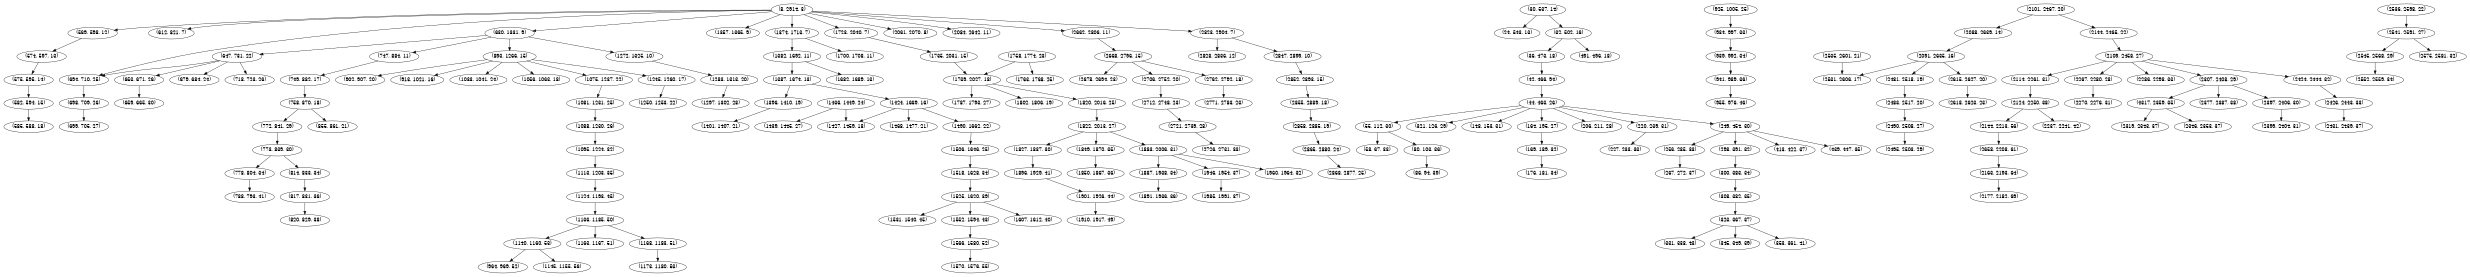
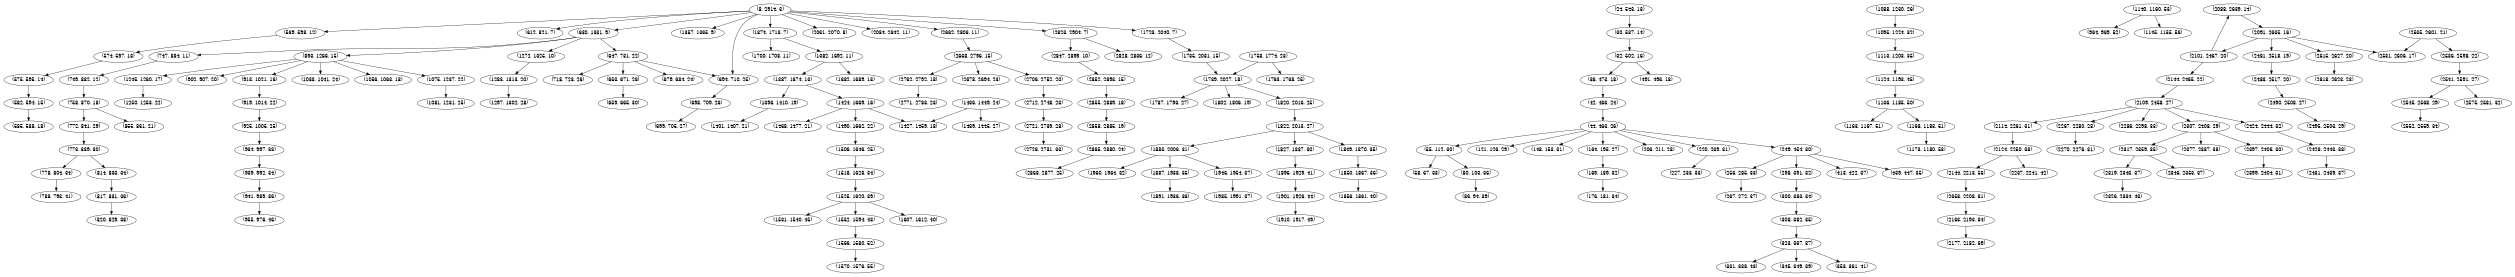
edge "(30, 537, 14)" -> "(24, 543, 13)": reversed
edge "(2091, 2635, 16)" -> "(2101, 2467, 20)": added
edge "(2535, 2601, 21)" -> "(2536, 2598, 22)": added
node "(749, 882, 17)": label "(749, 882, 17)" -> "(749, 882, 12)"
node "(42, 466, 94)": label "(42, 466, 94)" -> "(42, 466, 24)"
node "(919, 1014, 22)": added
node "(4317, 2359, 35)": label "(4317, 2359, 35)" -> "(2317, 2359, 35)"
edge "(1081, 1231, 25)" -> "(1088, 1230, 26)": removed
node "(321, 126, 29)": label "(321, 126, 29)" -> "(121, 126, 29)"
node "(1887, 1938, 34)": label "(1887, 1938, 34)" -> "(1887, 1938, 35)"
node "(1856, 1861, 40)": added
node "(2326, 2334, 43)": added
edge "(1136, 1185, 50)" -> "(1140, 1160, 53)": removed
